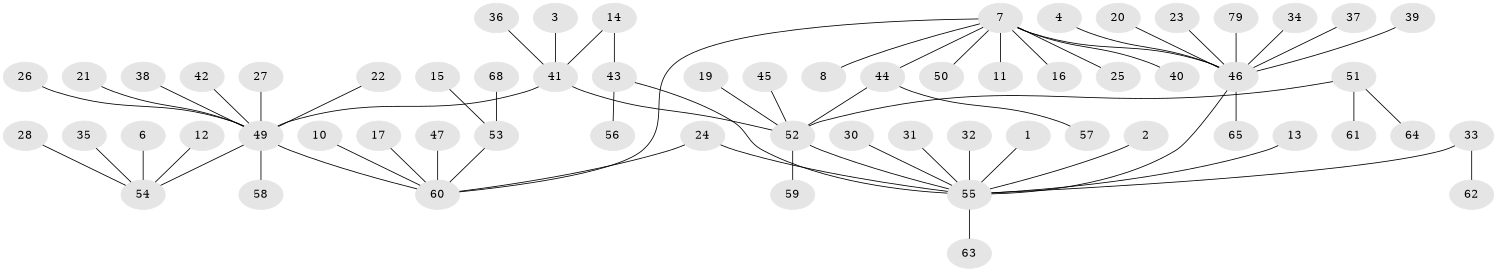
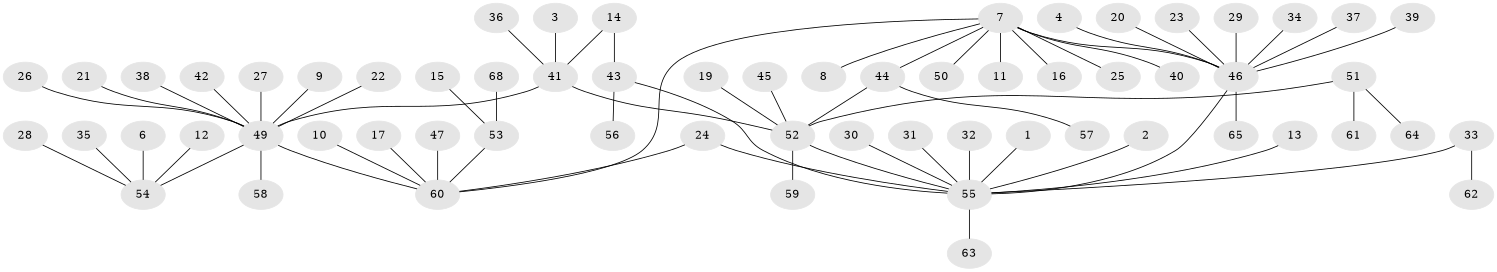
node "79": label "79" -> "29"
node "9": added
